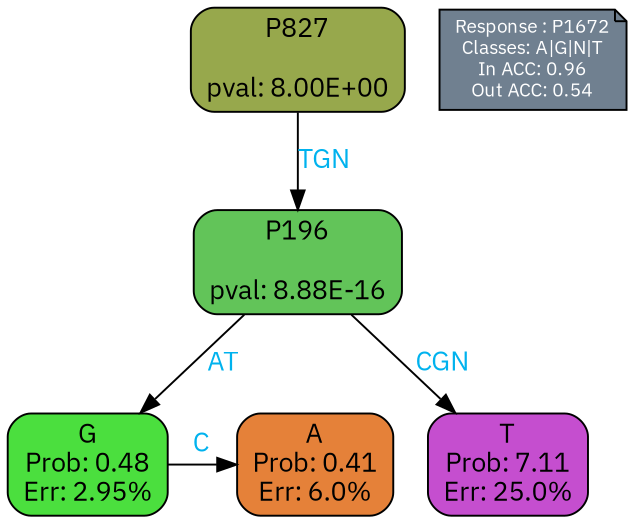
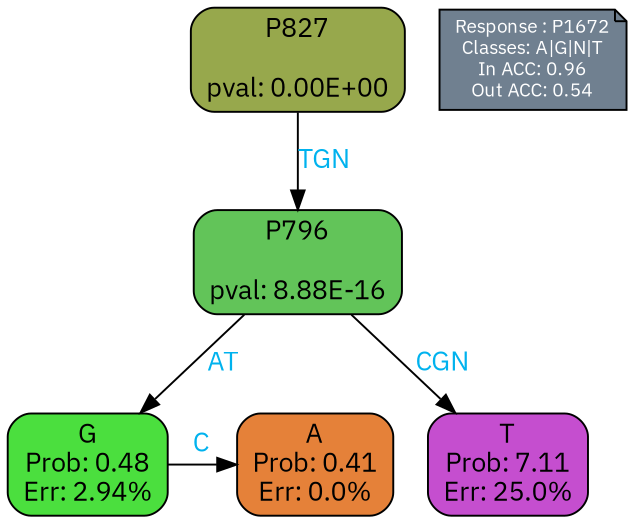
node "P827 pval: 8.00E+00": label "P827 pval: 8.00E+00" -> "P827 pval: 0.00E+00"
node "P196 pval: 8.88E-16": label "P196 pval: 8.88E-16" -> "P796 pval: 8.88E-16"
node "G Prob: 0.48 Err: 2.95%": label "G Prob: 0.48 Err: 2.95%" -> "G Prob: 0.48 Err: 2.94%"
node "A Prob: 0.41 Err: 6.0%": label "A Prob: 0.41 Err: 6.0%" -> "A Prob: 0.41 Err: 0.0%"
